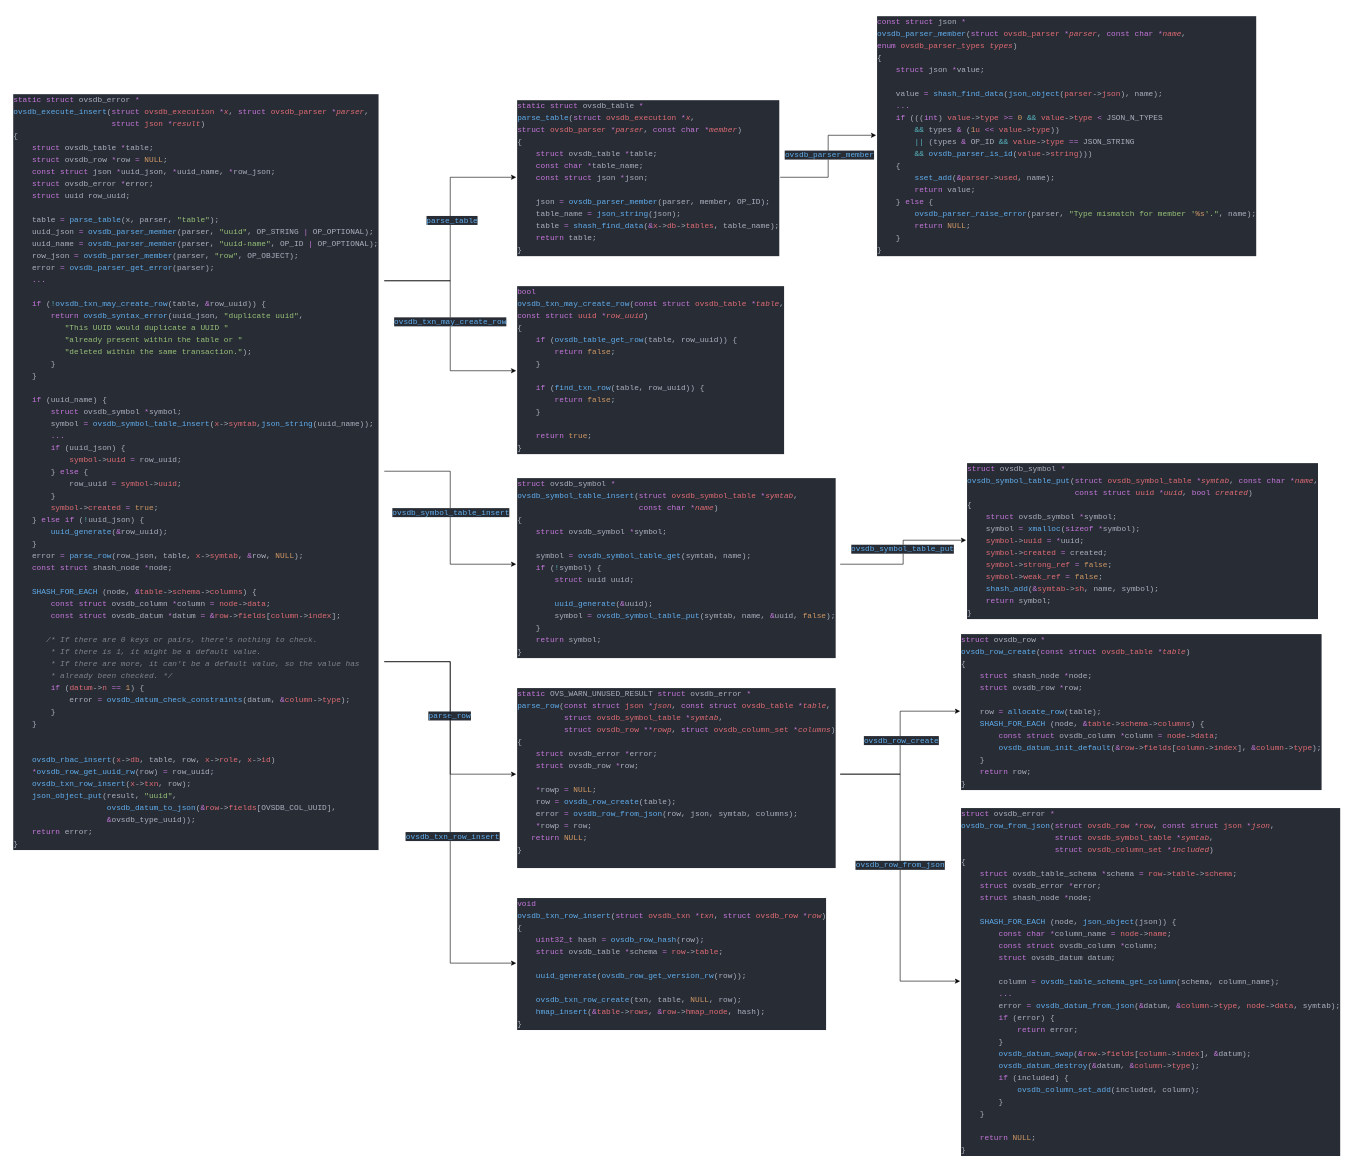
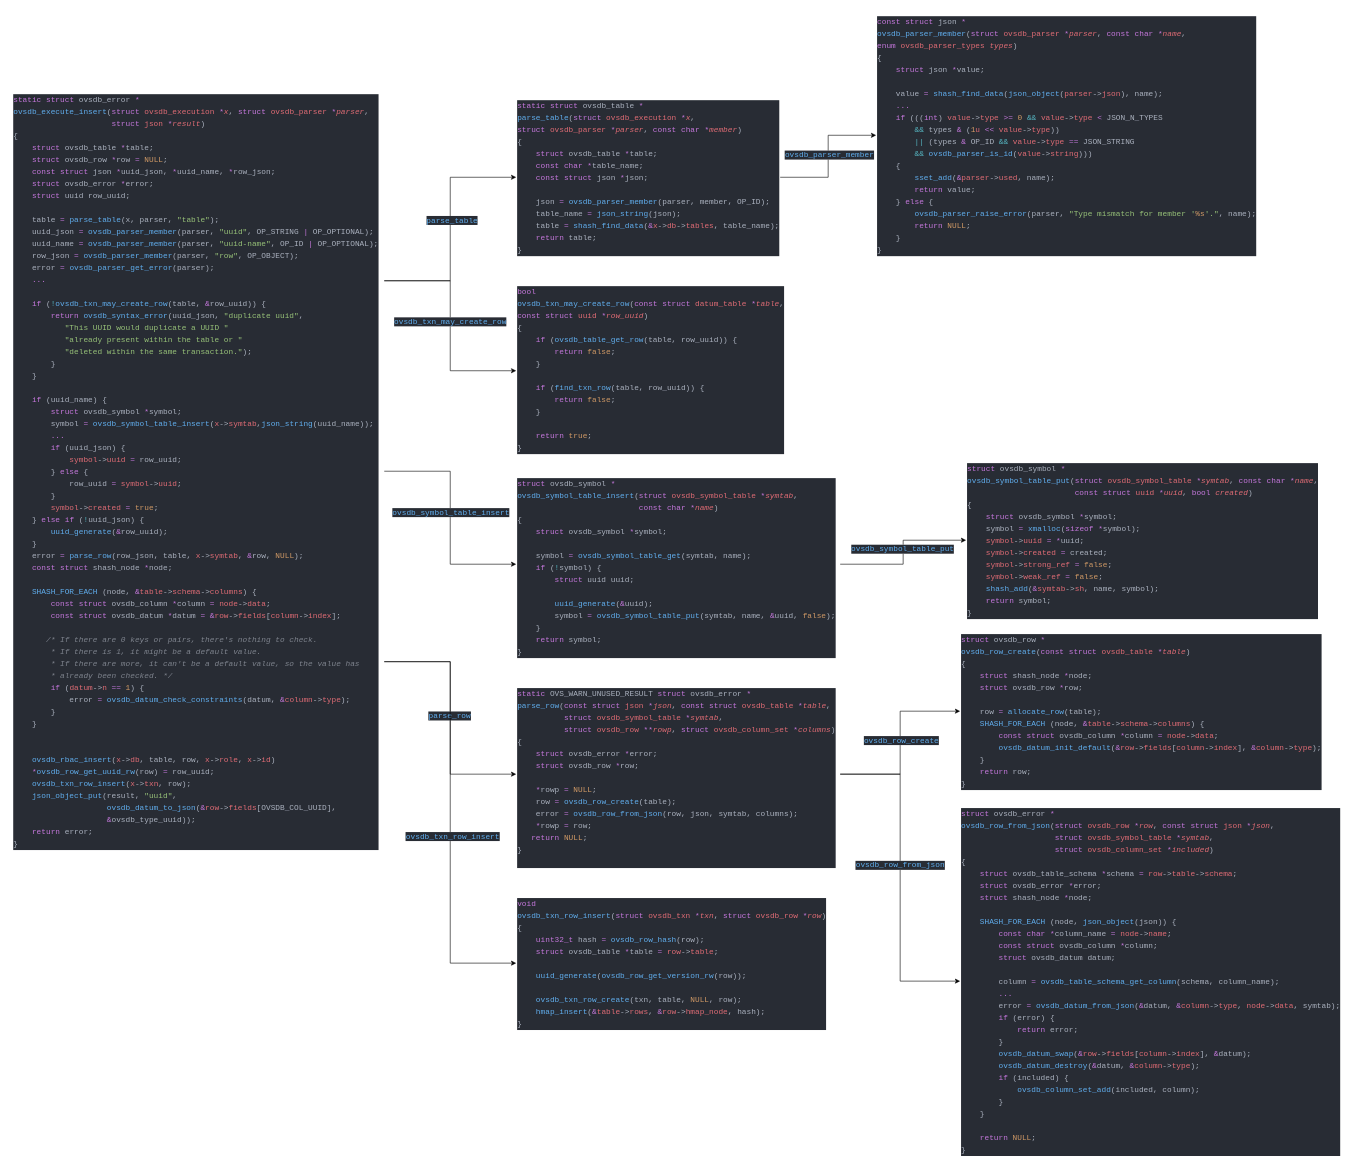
node "bool ovsdb_txn_may_create_row(const struct ovsdb_table *table, const struct uuid *row_uuid) { if (ovsdb_table_get_row(table, row_uuid)) { return false; } if (find_txn_row(table, row_uuid)) { return false; } return true; }": label "bool ovsdb_txn_may_create_row(const struct ovsdb_table *table, const struct uuid *row_uuid) { if (ovsdb_table_get_row(table, row_uuid)) { return false; } if (find_txn_row(table, row_uuid)) { return false; } return true; }" -> "bool ovsdb_txn_may_create_row(const struct datum_table *table, const struct uuid *row_uuid) { if (ovsdb_table_get_row(table, row_uuid)) { return false; } if (find_txn_row(table, row_uuid)) { return false; } return true; }"
node "void ovsdb_txn_row_insert(struct ovsdb_txn *txn, struct ovsdb_row *row) { uint32_t hash = ovsdb_row_hash(row); struct ovsdb_table *schema = row->table; uuid_generate(ovsdb_row_get_version_rw(row)); ovsdb_txn_row_create(txn, table, NULL, row); hmap_insert(&table->rows, &row->hmap_node, hash); }": label "void ovsdb_txn_row_insert(struct ovsdb_txn *txn, struct ovsdb_row *row) { uint32_t hash = ovsdb_row_hash(row); struct ovsdb_table *schema = row->table; uuid_generate(ovsdb_row_get_version_rw(row)); ovsdb_txn_row_create(txn, table, NULL, row); hmap_insert(&table->rows, &row->hmap_node, hash); }" -> "void ovsdb_txn_row_insert(struct ovsdb_txn *txn, struct ovsdb_row *row) { uint32_t hash = ovsdb_row_hash(row); struct ovsdb_table *table = row->table; uuid_generate(ovsdb_row_get_version_rw(row)); ovsdb_txn_row_create(txn, table, NULL, row); hmap_insert(&table->rows, &row->hmap_node, hash); }"
